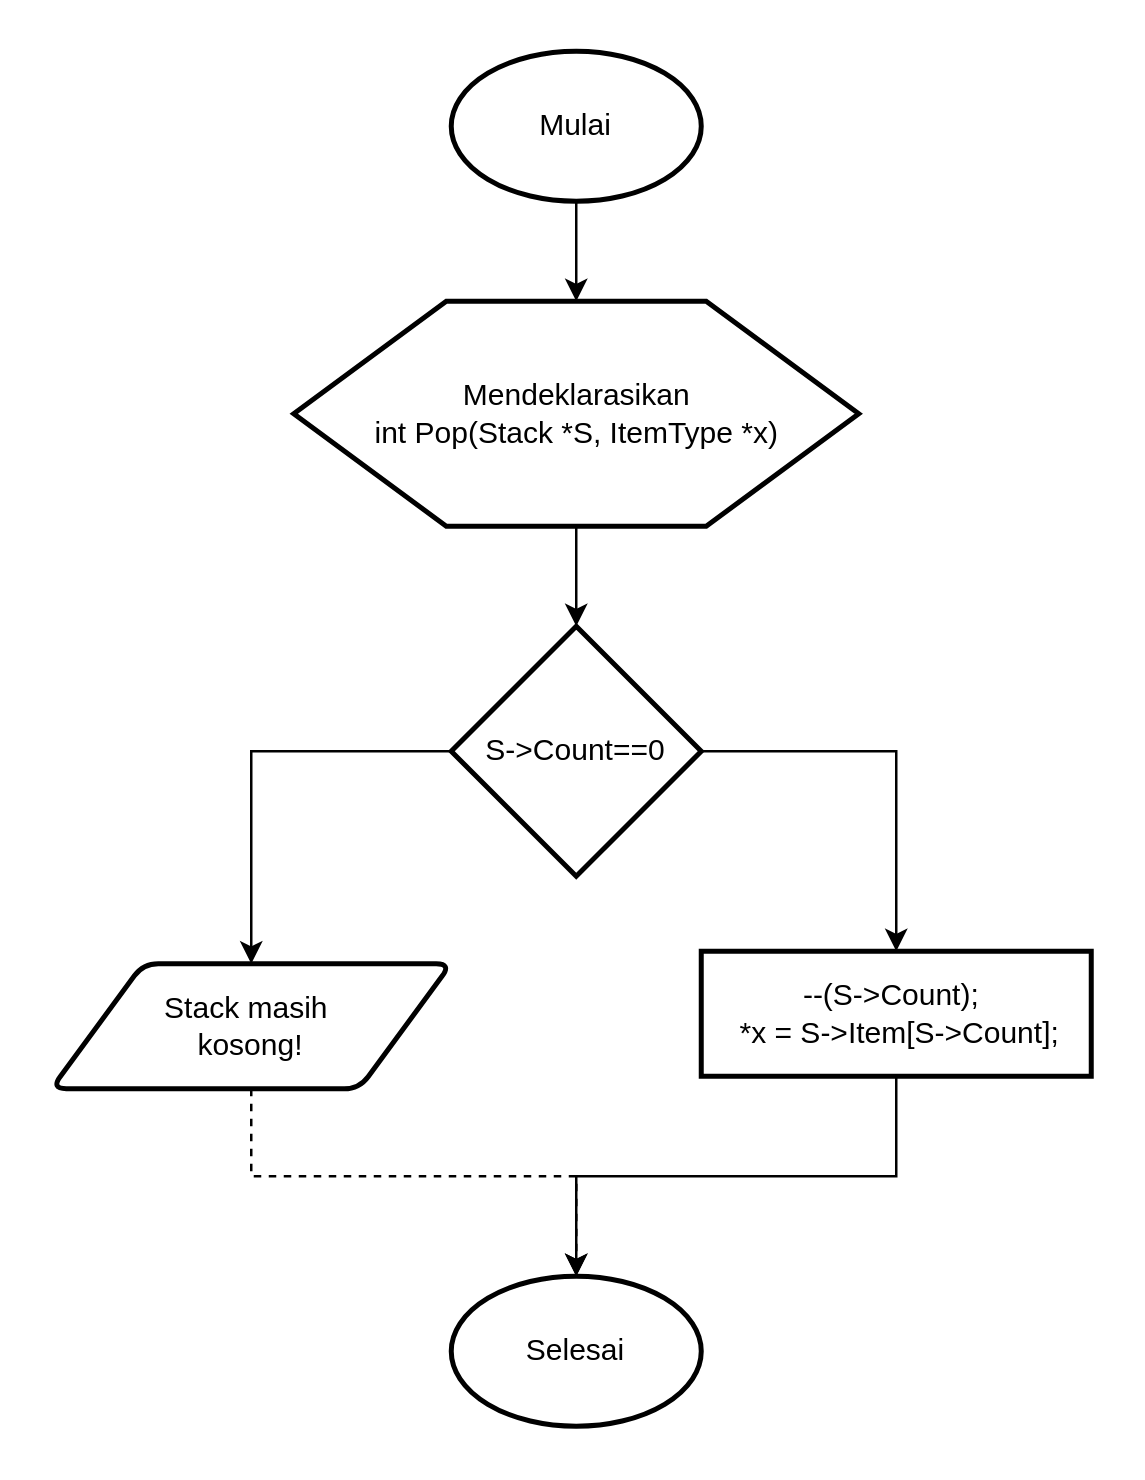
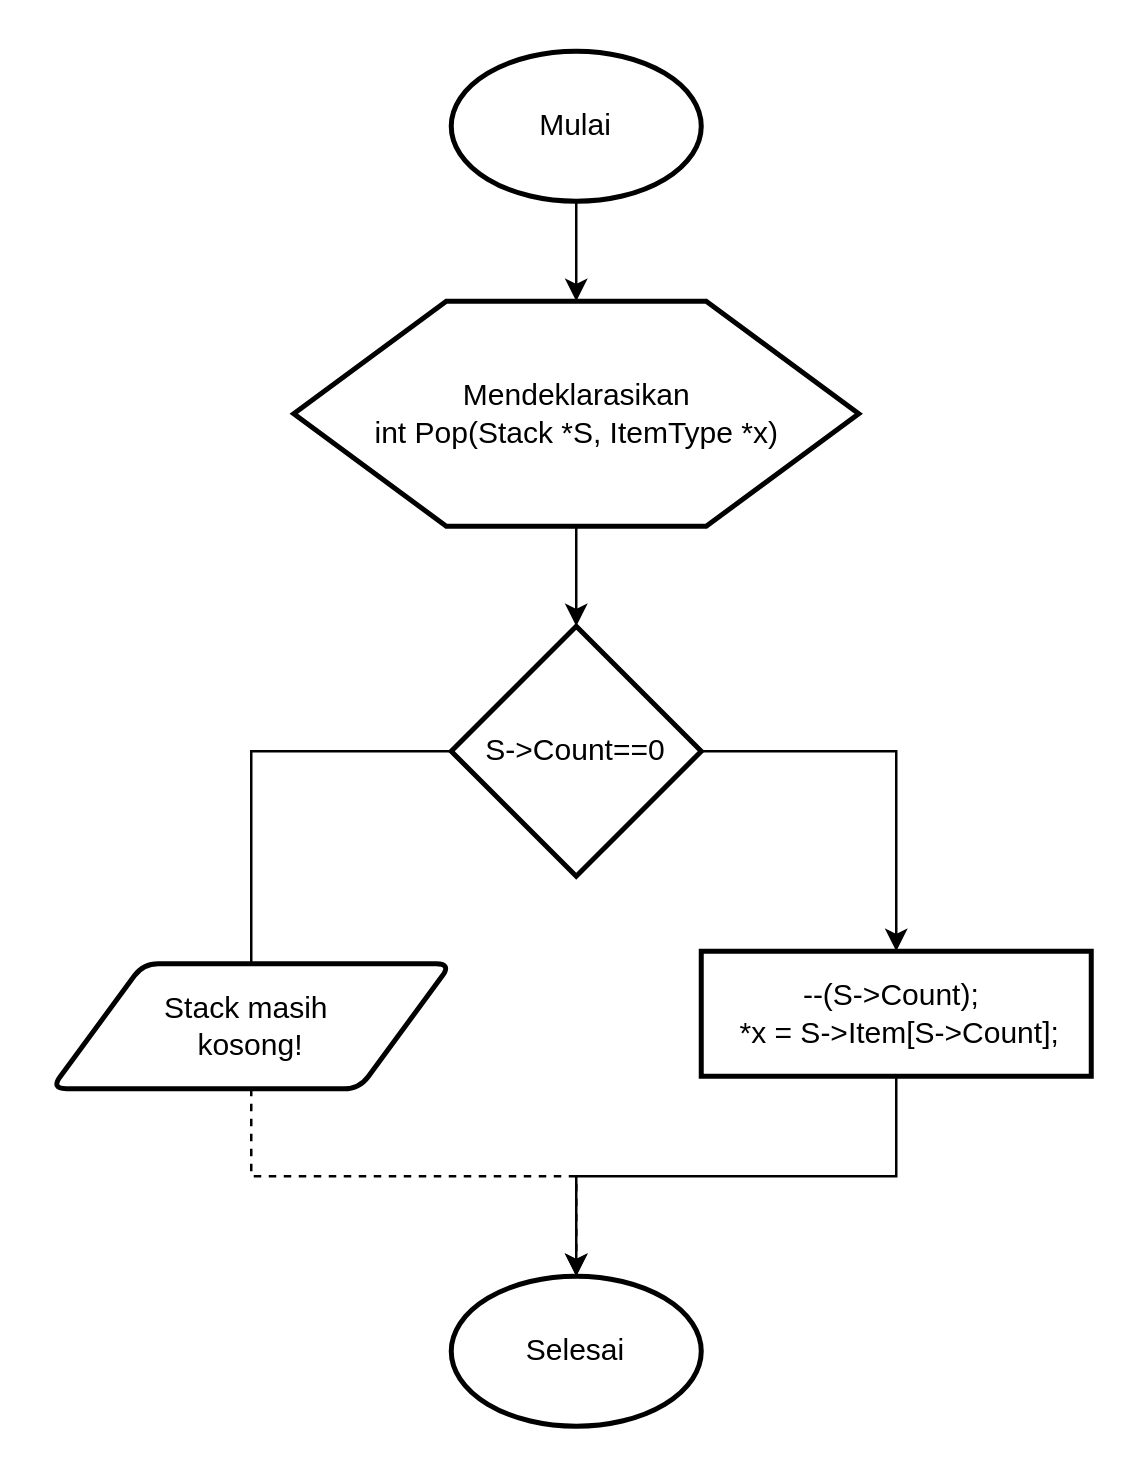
edge "S->Count==0" -> "Stack masih kosong!": arrowhead classic -> none
